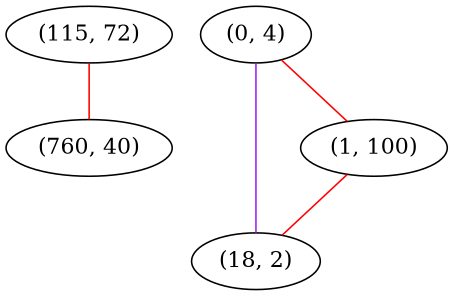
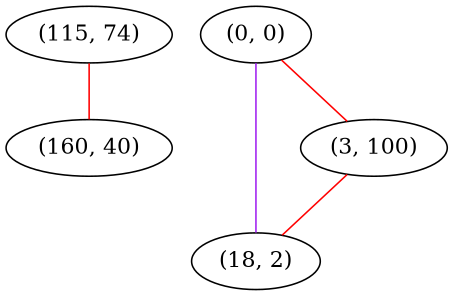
node "(115, 72)": label "(115, 72)" -> "(115, 74)"
node "(0, 4)": label "(0, 4)" -> "(0, 0)"
node "(760, 40)": label "(760, 40)" -> "(160, 40)"
node "(1, 100)": label "(1, 100)" -> "(3, 100)"
